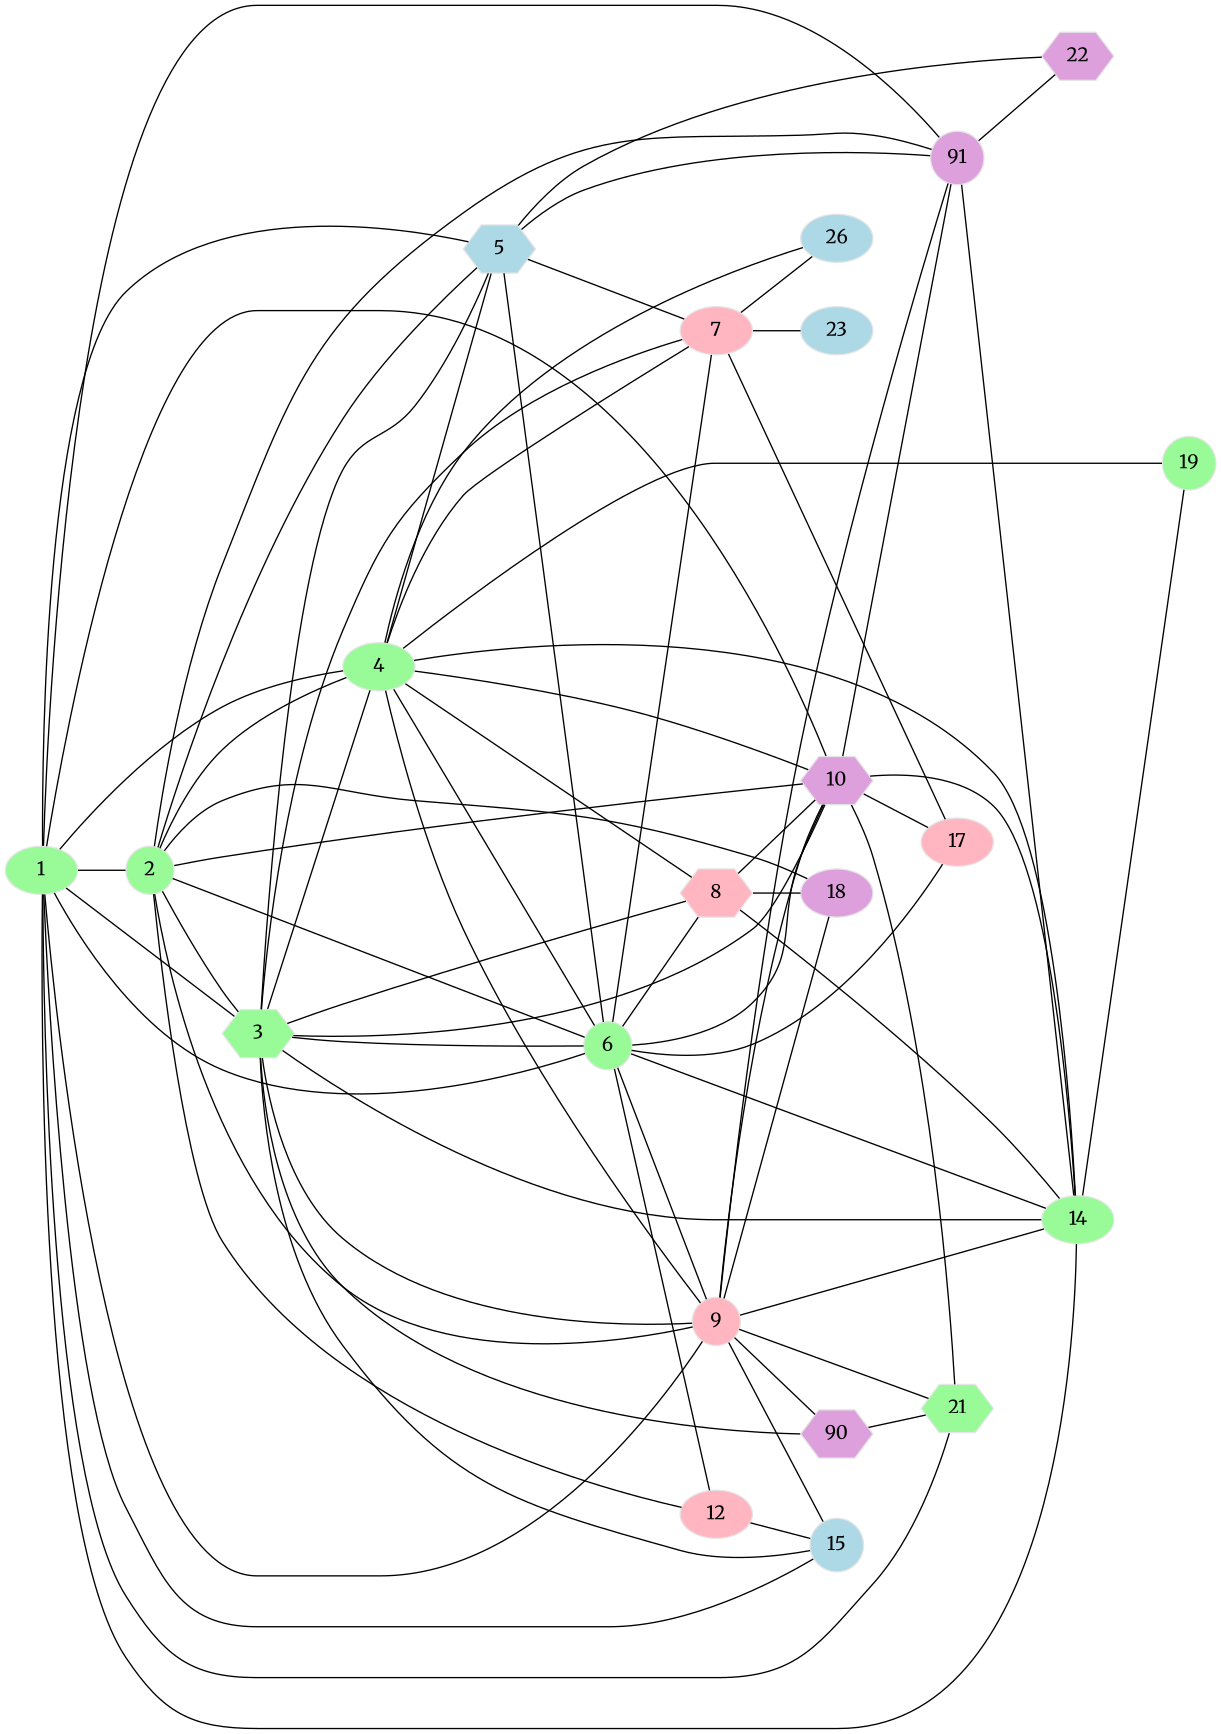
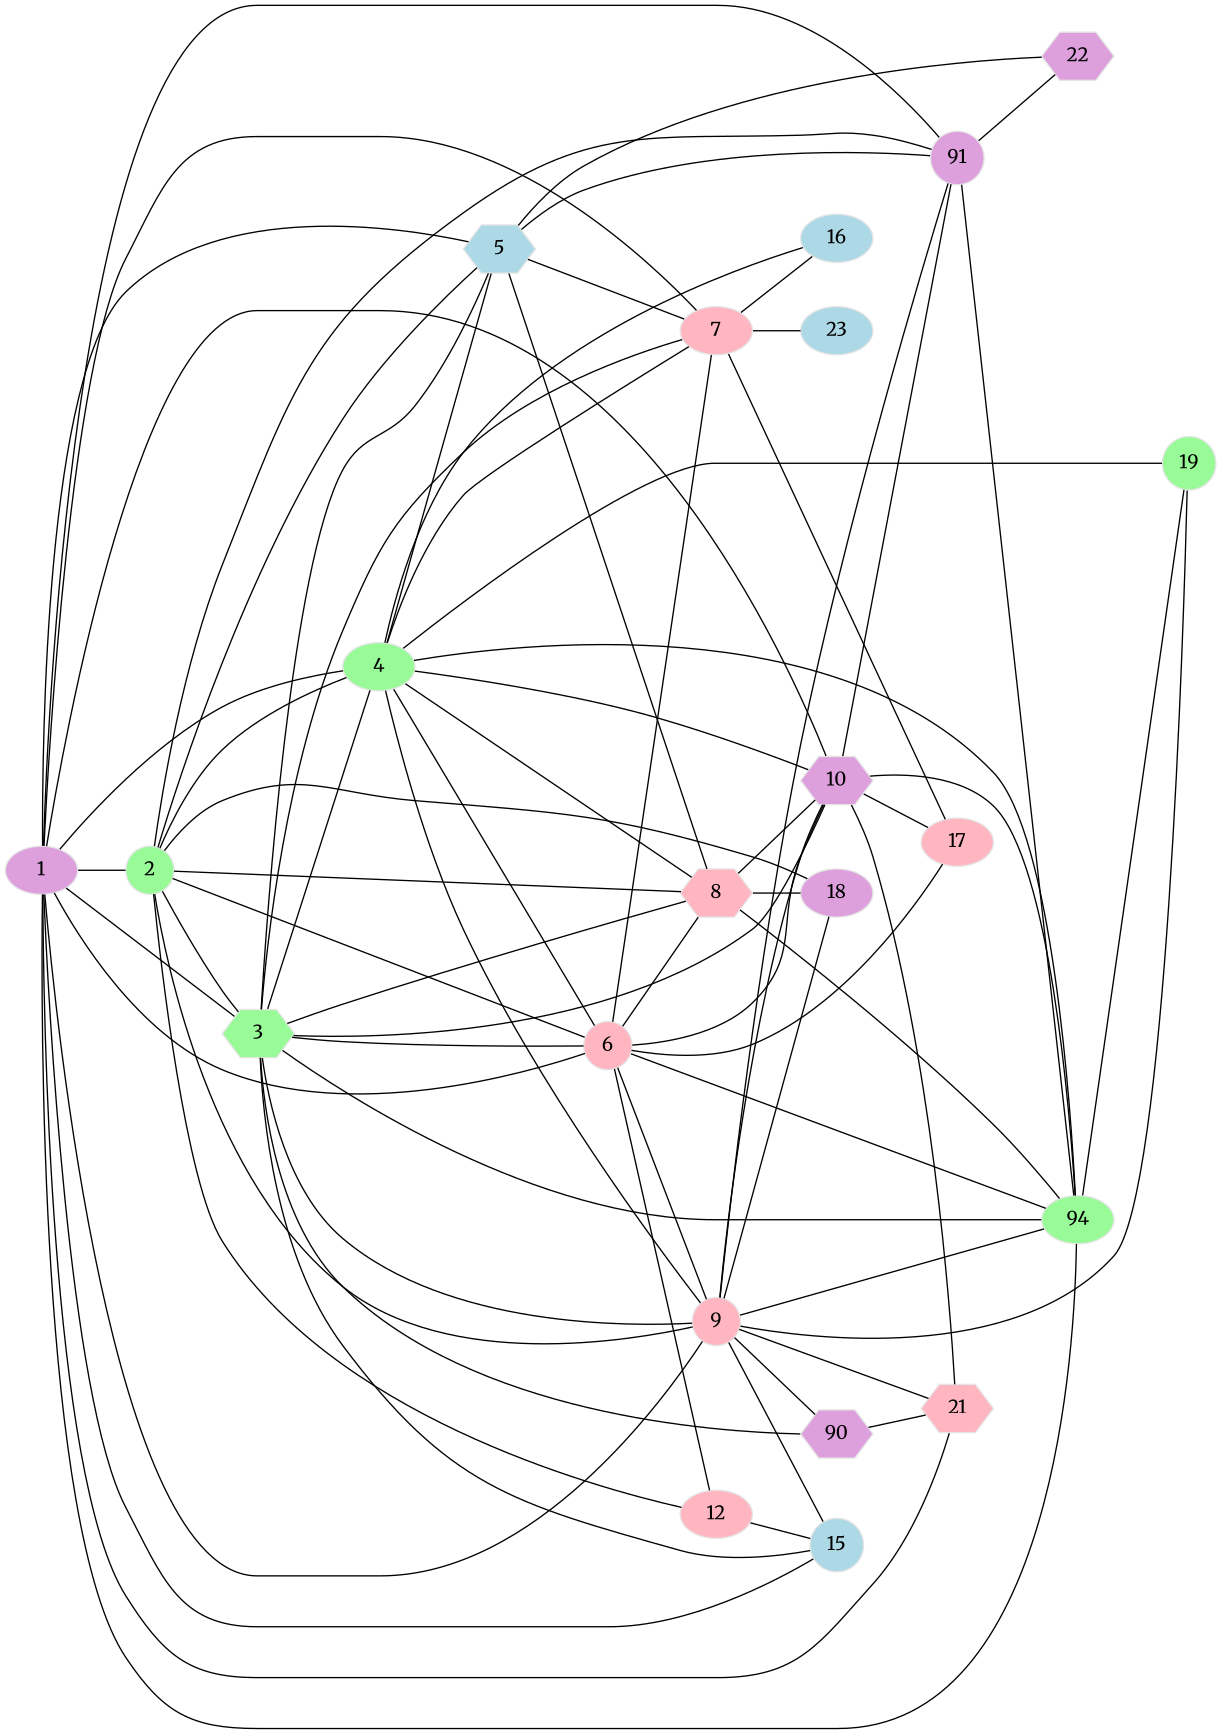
edge "7" -- "1": added
node "26": label "26" -> "16"
edge "5" -- "6": now "5" -- "8"
edge "10" -- "2": now "8" -- "2"
node "1": fillcolor palegreen -> plum
node "6": fillcolor palegreen -> lightpink
edge "19" -- "9": added
node "14": label "14" -> "94"
node "21": fillcolor palegreen -> lightpink
